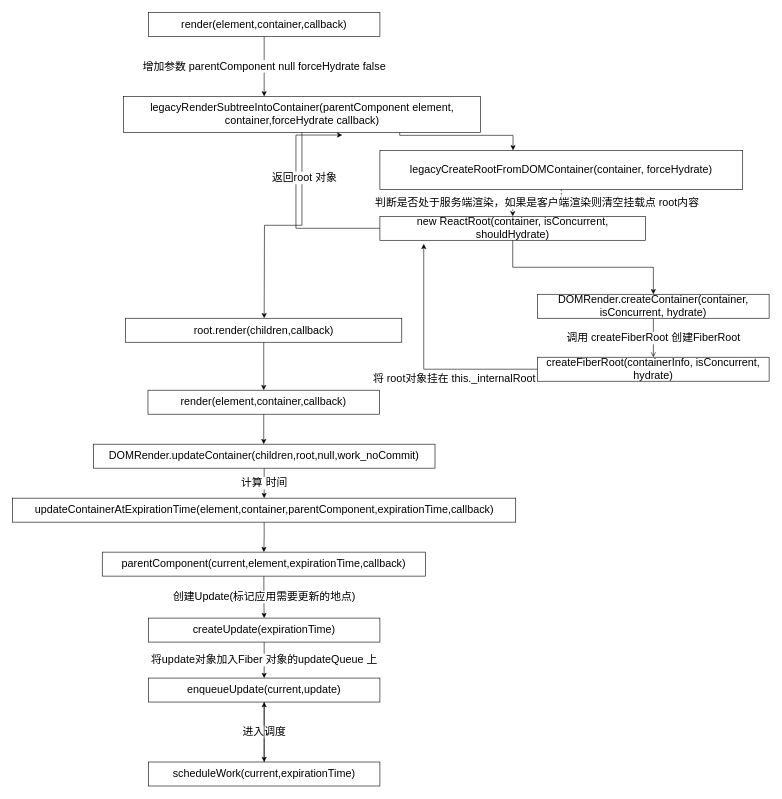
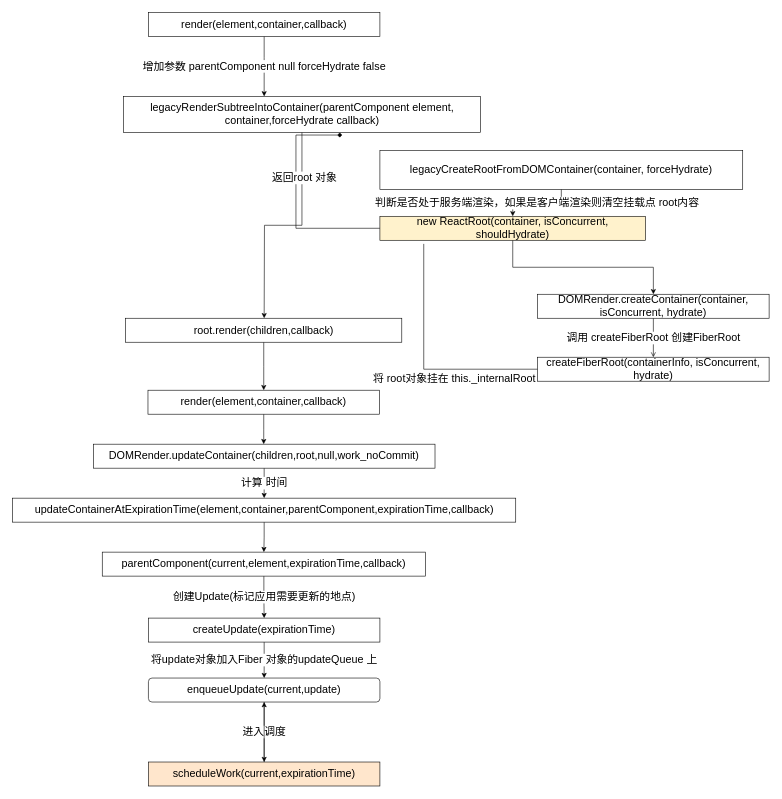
edge "new ReactRoot(container, isConcurrent, shouldHydrate)" -> "legacyRenderSubtreeIntoContainer(parentComponent element, container,forceHydrate callback)": arrowhead classic -> diamond
edge "legacyRenderSubtreeIntoContainer(parentComponent element, container,forceHydrate callback)" -> "legacyCreateRootFromDOMContainer(container, forceHydrate)": removed
edge "legacyCreateRootFromDOMContainer(container, forceHydrate)" -> "new ReactRoot(container, isConcurrent, shouldHydrate)": style dashed -> solid
node "new ReactRoot(container, isConcurrent, shouldHydrate)": fillcolor #ffffff -> #fff2cc
edge "createFiberRoot(containerInfo, isConcurrent, hydrate)" -> "new ReactRoot(container, isConcurrent, shouldHydrate)": arrowhead classic -> none
node "enqueueUpdate(current,update)": shape rectangle -> rounded rectangle
node "scheduleWork(current,expirationTime)": fillcolor #ffffff -> #ffe6cc
